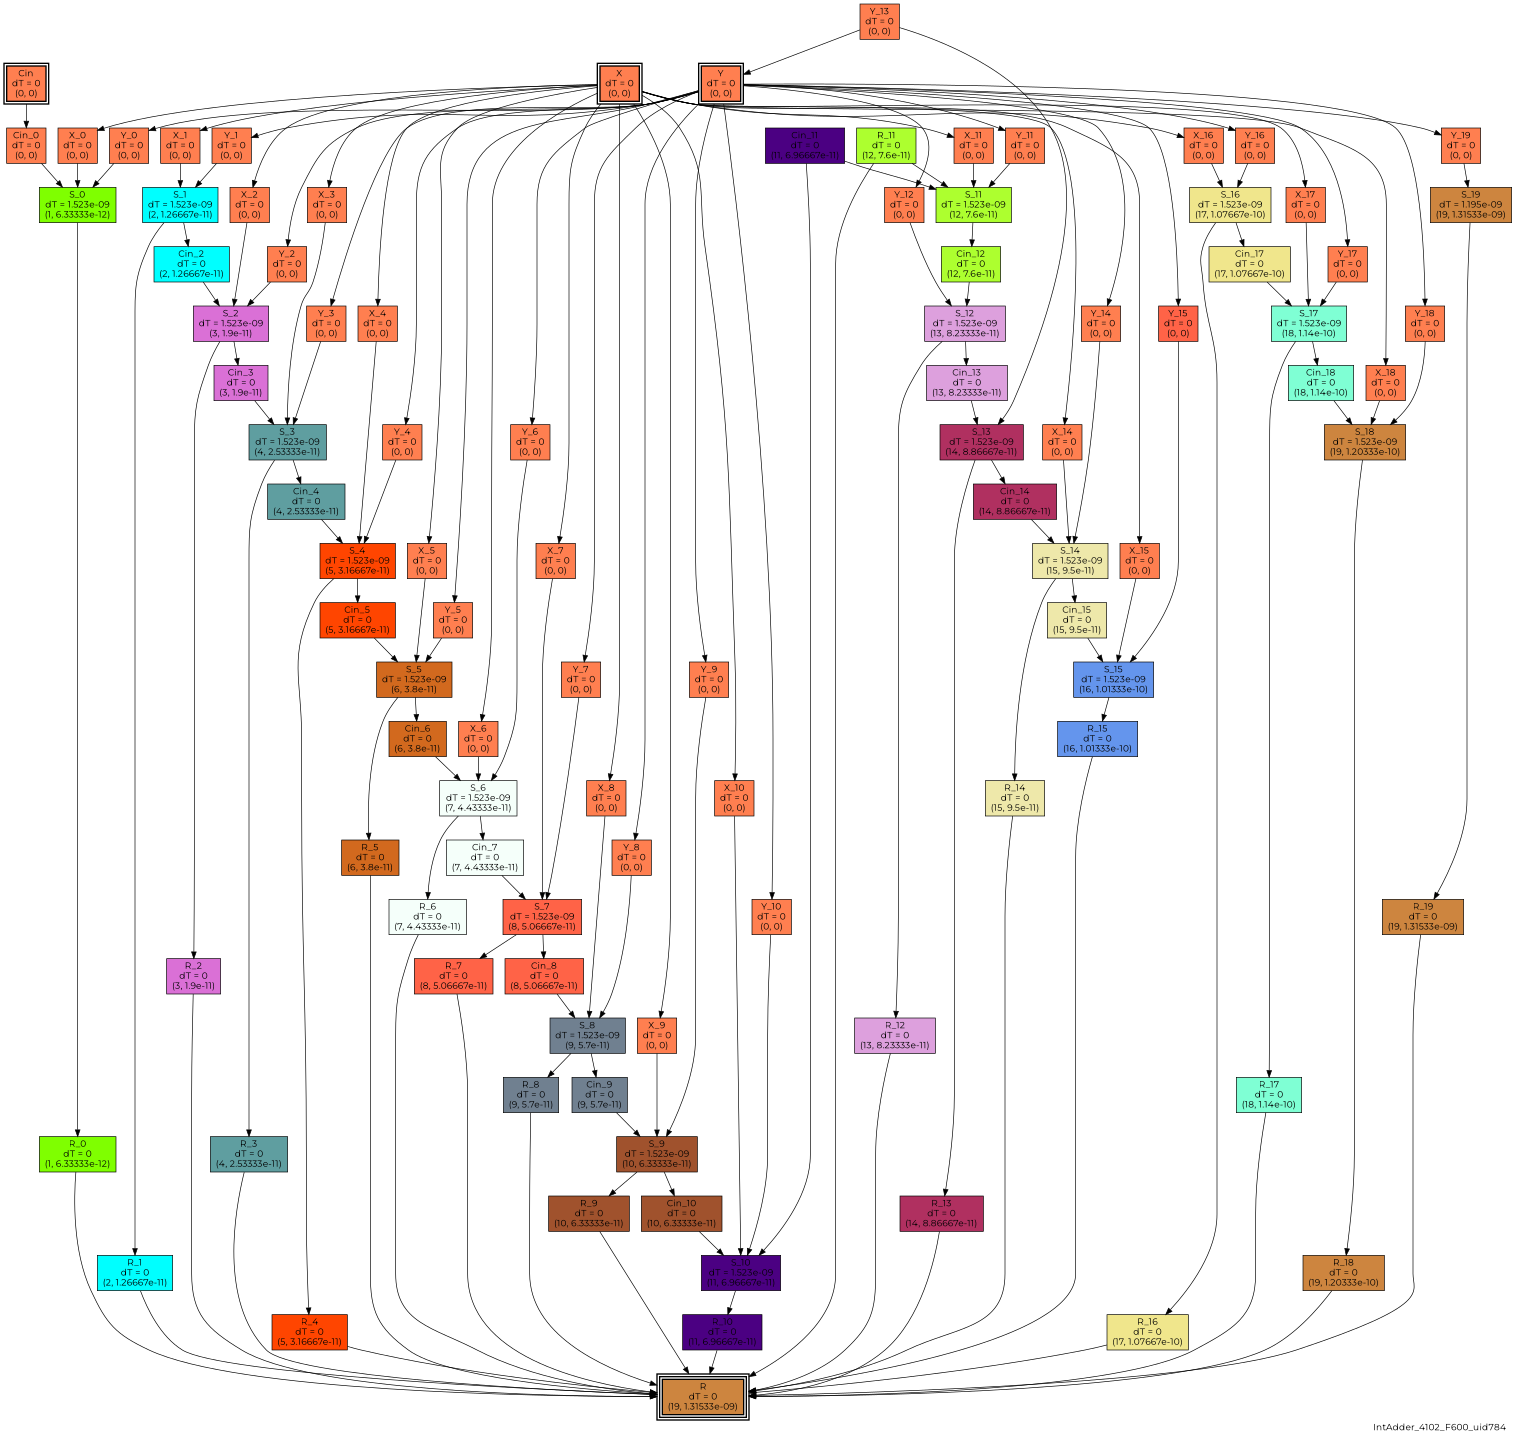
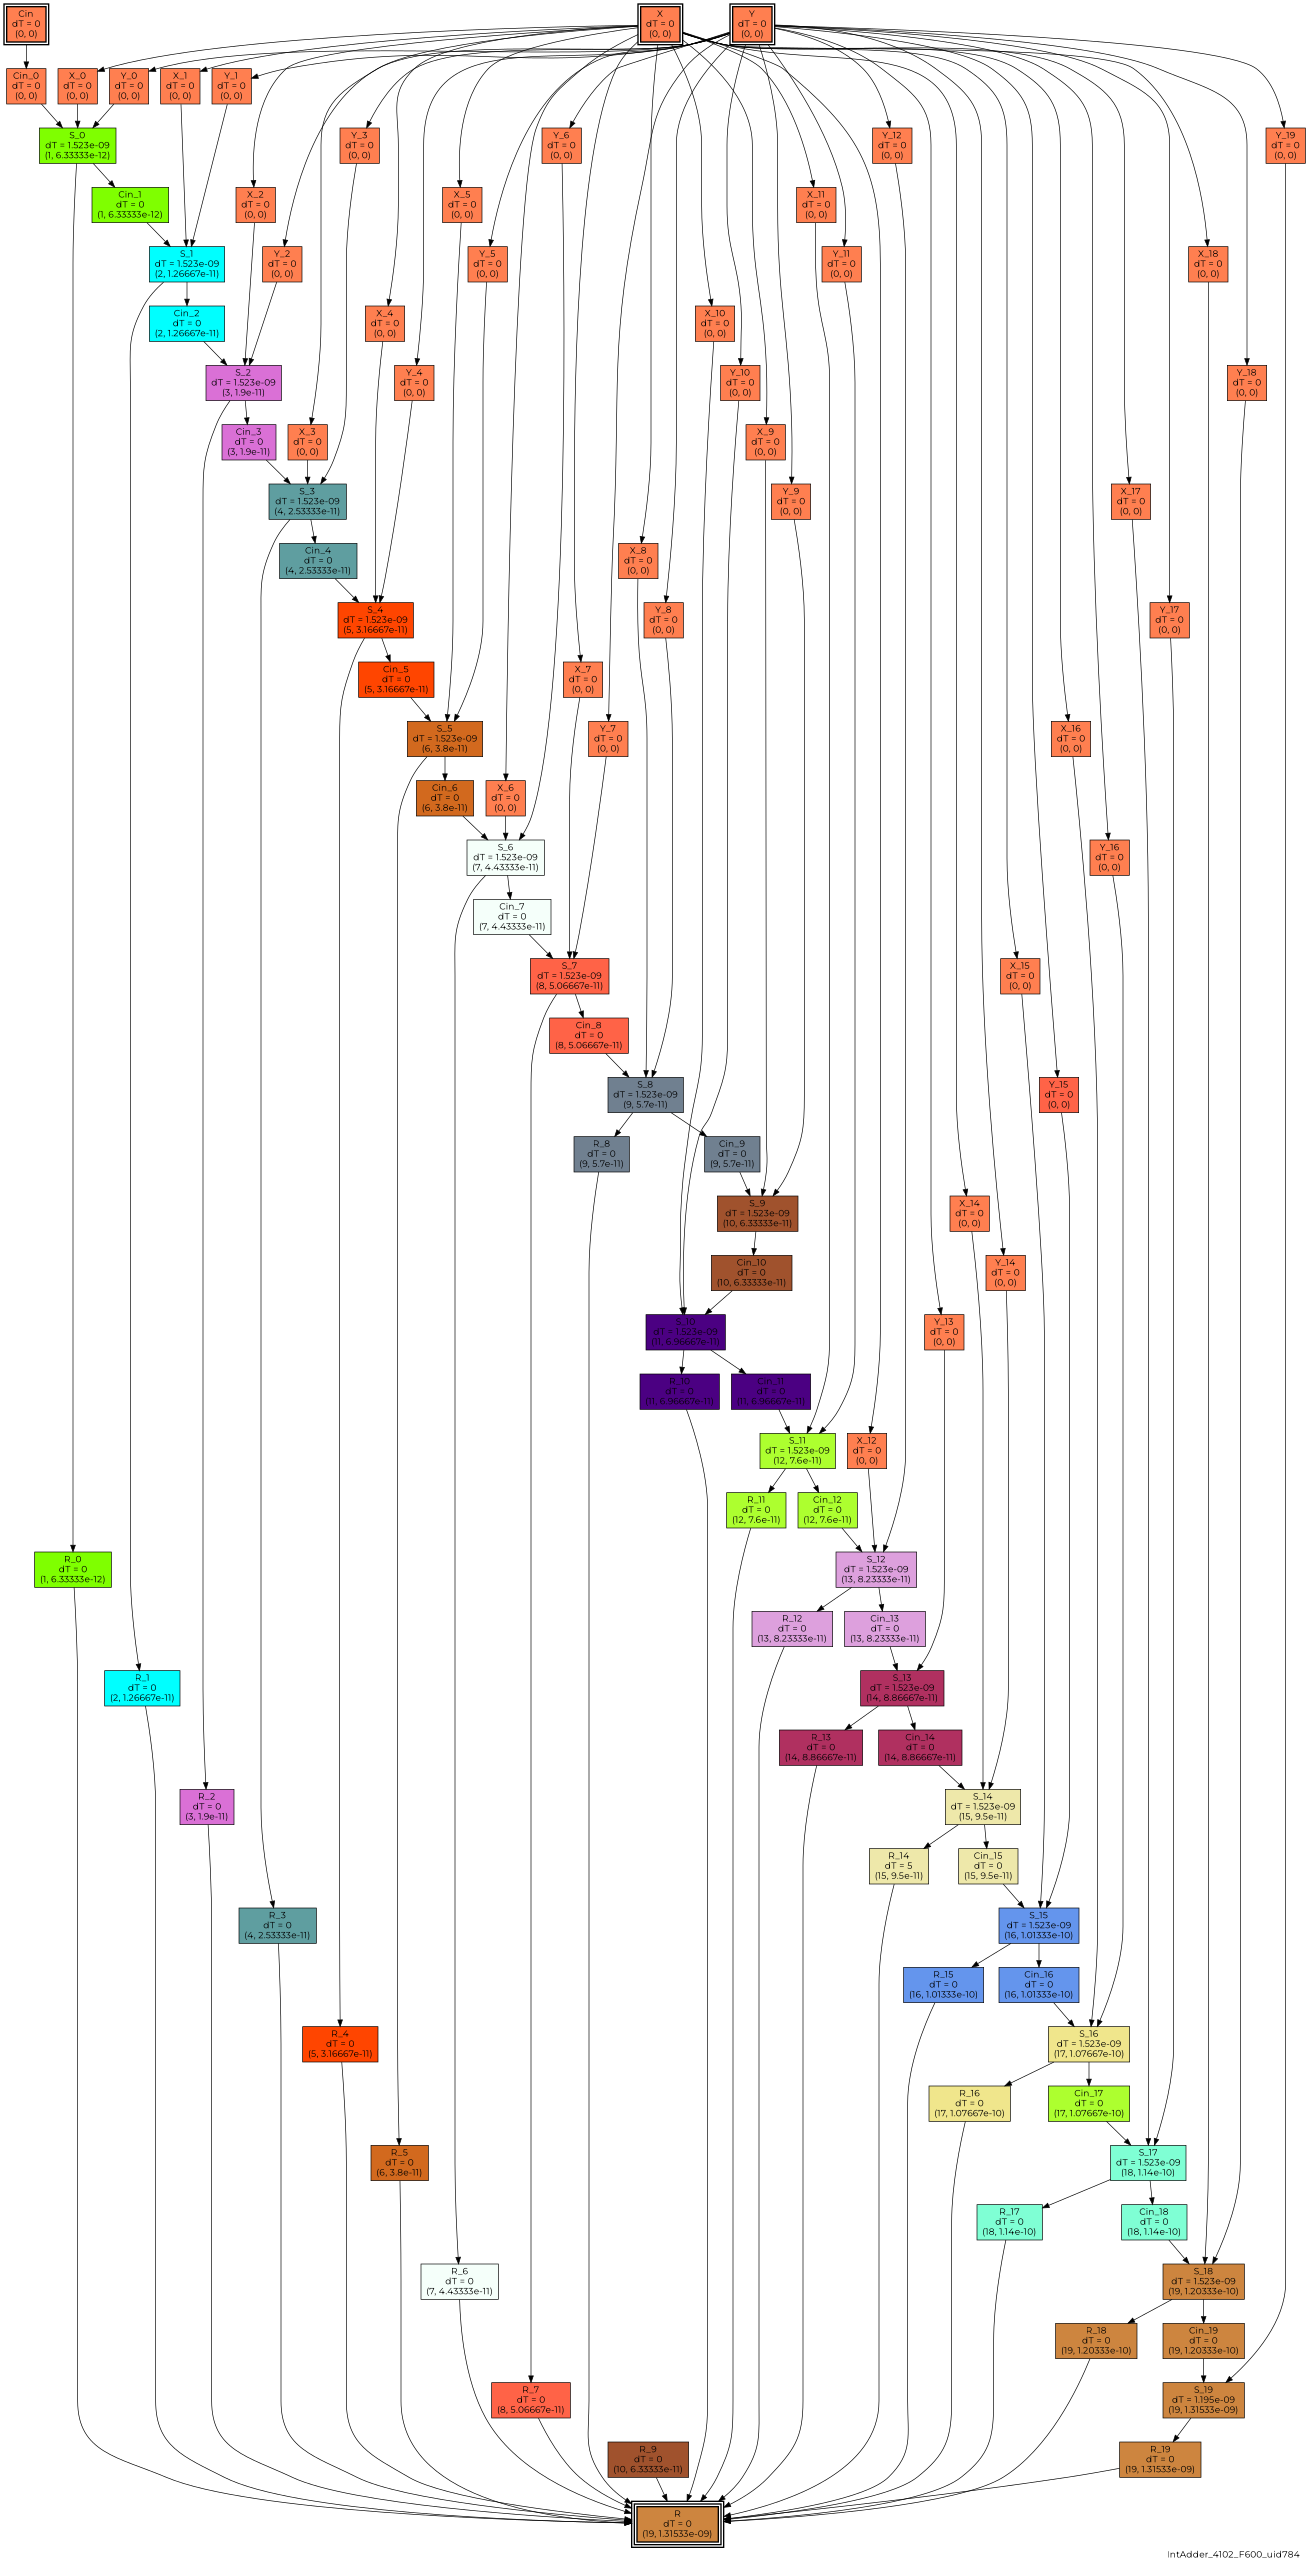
edge "Y_13 dT = 0 (0, 0)" -> "Y dT = 0 (0, 0)": reversed
edge "R_11 dT = 0 (12, 7.6e-11)" -> "S_11 dT = 1.523e-09 (12, 7.6e-11)": reversed
node "Cin_1 dT = 0 (1, 6.33333e-12)": added
node "Cin_17 dT = 0 (17, 1.07667e-10)": fillcolor khaki -> greenyellow
edge "Cin_11 dT = 0 (11, 6.96667e-11)" -> "S_10 dT = 1.523e-09 (11, 6.96667e-11)": reversed
node "R_14 dT = 0 (15, 9.5e-11)": label "R_14 dT = 0 (15, 9.5e-11)" -> "R_14 dT = 5 (15, 9.5e-11)"
edge "S_9 dT = 1.523e-09 (10, 6.33333e-11)" -> "R_9 dT = 0 (10, 6.33333e-11)": removed
node "X_12 dT = 0 (0, 0)": added
node "Cin_16 dT = 0 (16, 1.01333e-10)": added
node "Cin_19 dT = 0 (19, 1.20333e-10)": added
